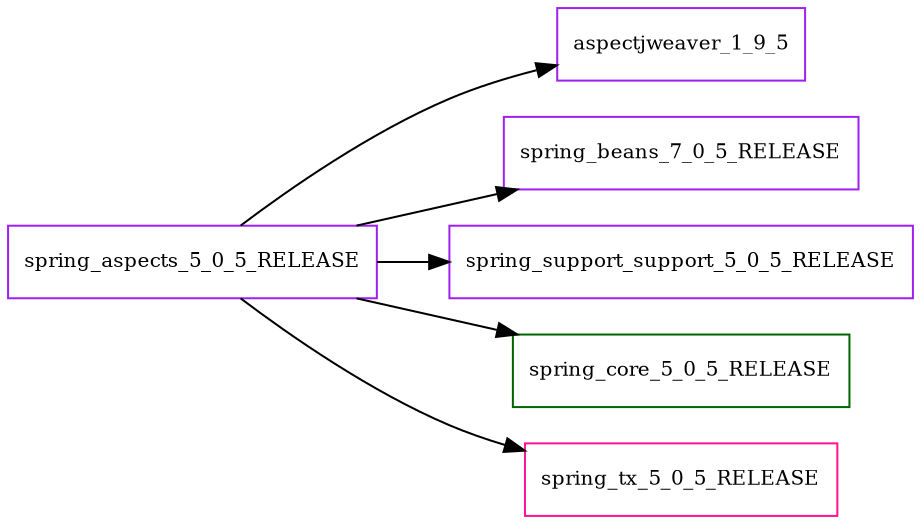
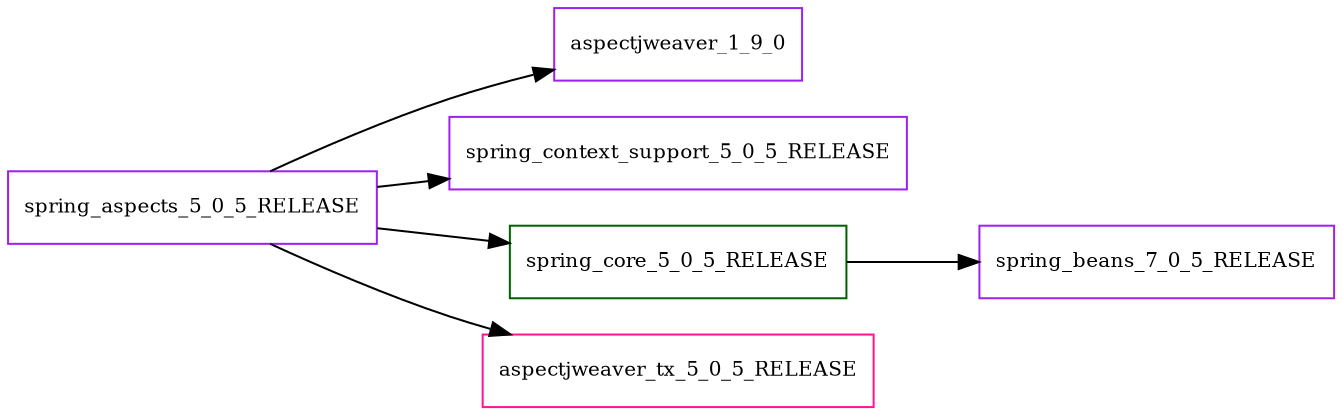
node "aspectjweaver_1_9_5": label "aspectjweaver_1_9_5" -> "aspectjweaver_1_9_0"
edge "spring_aspects_5_0_5_RELEASE" -> "spring_beans_7_0_5_RELEASE": now "spring_core_5_0_5_RELEASE" -> "spring_beans_7_0_5_RELEASE"
node "spring_support_support_5_0_5_RELEASE": label "spring_support_support_5_0_5_RELEASE" -> "spring_context_support_5_0_5_RELEASE"
node "spring_tx_5_0_5_RELEASE": label "spring_tx_5_0_5_RELEASE" -> "aspectjweaver_tx_5_0_5_RELEASE"
